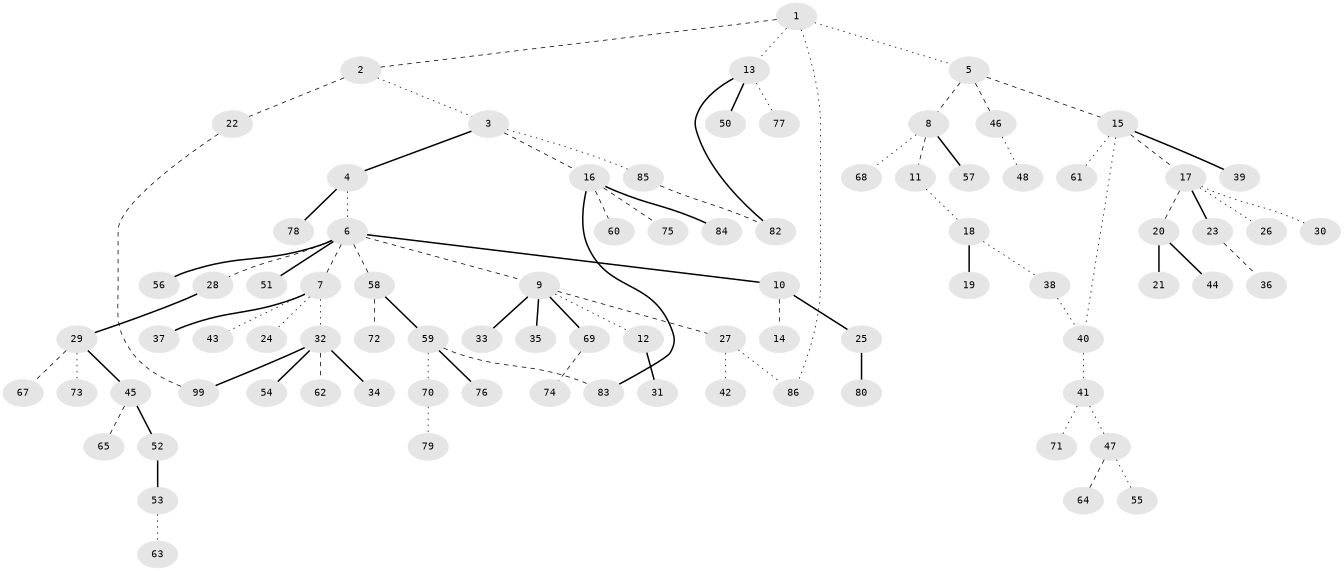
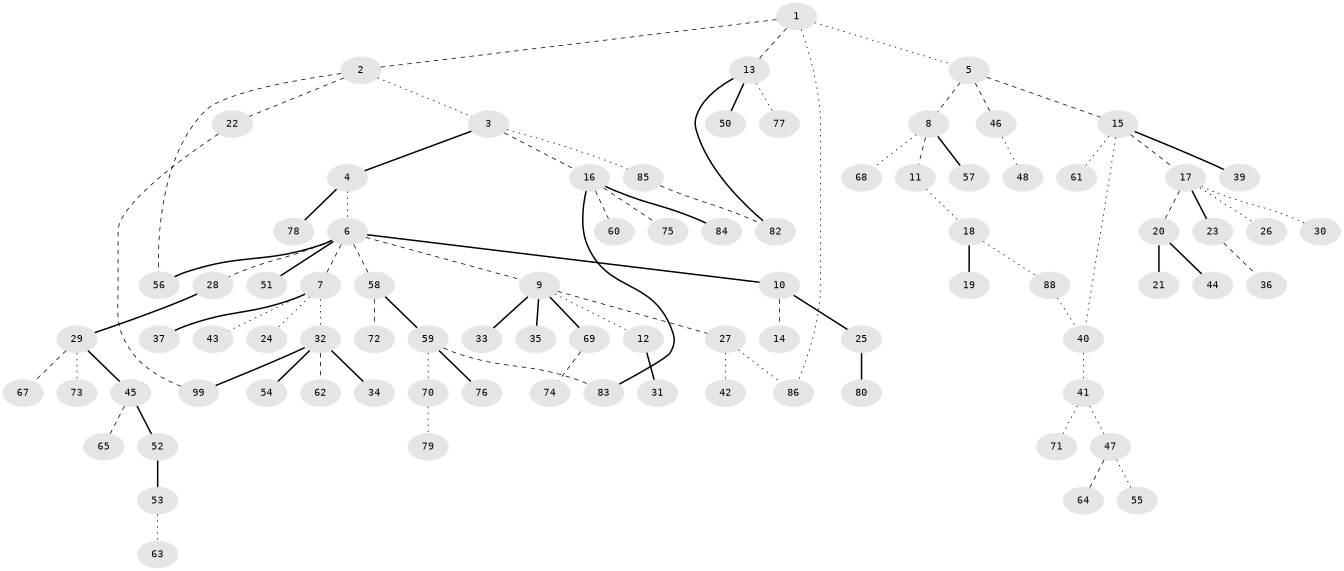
edge "1" -- "13": style dotted -> dashed
edge "2" -- "56": added
node "38": label "38" -> "88"
